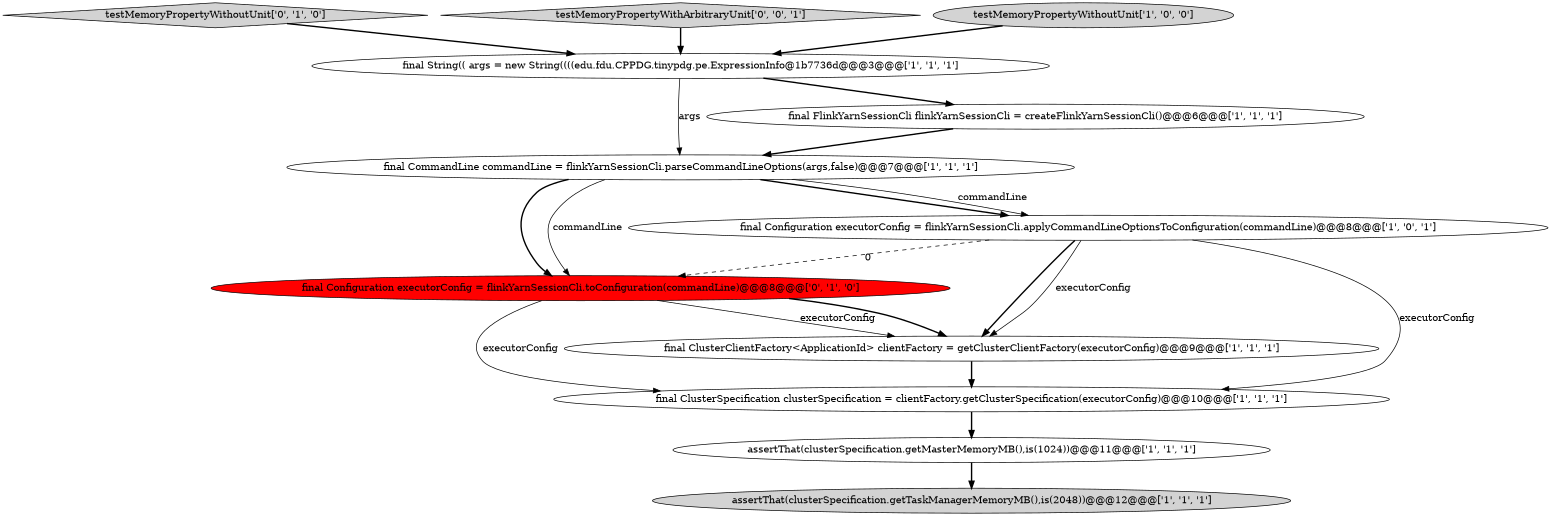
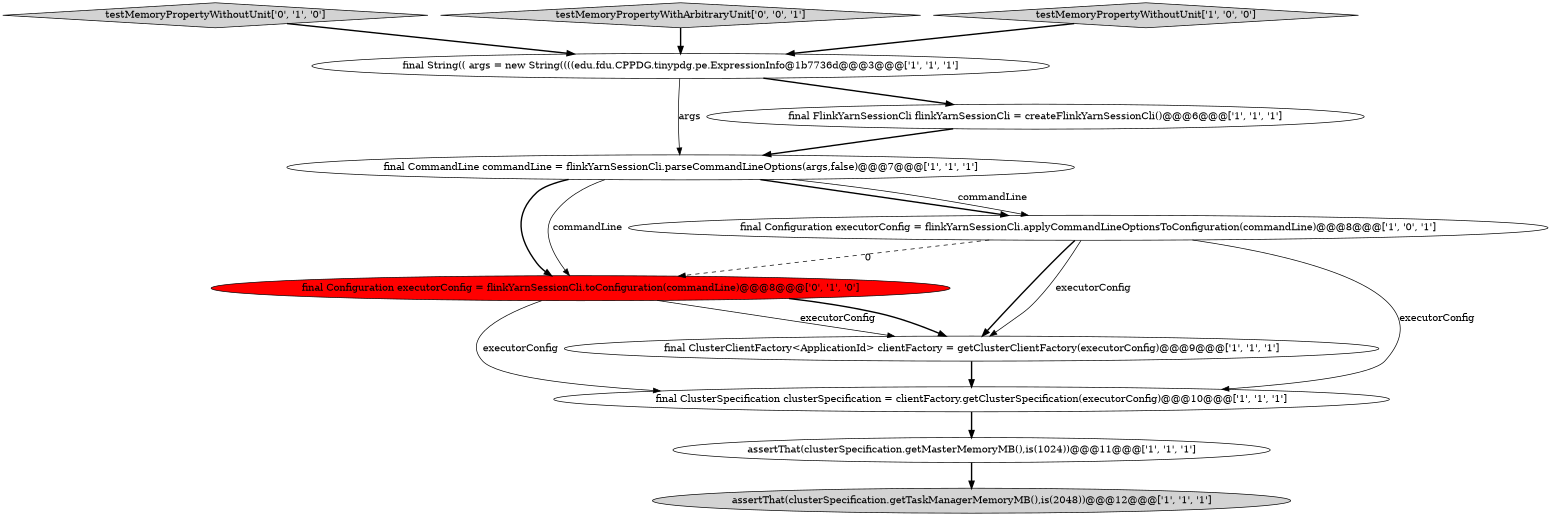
node "testMemoryPropertyWithoutUnit['1', '0', '0']": shape ellipse -> diamond
